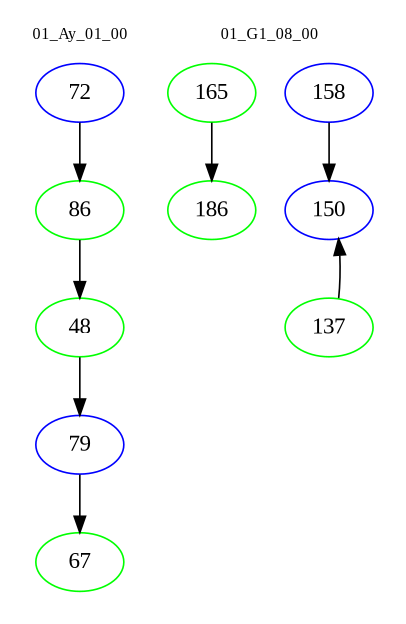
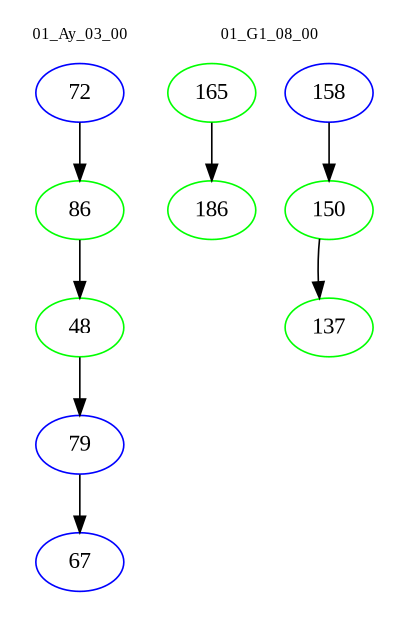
cluster "01_Ay_01_00": label "01_Ay_01_00" -> "01_Ay_03_00"
node "150": color blue -> green
edge "137" -> "150": reversed
node "67": color green -> blue
